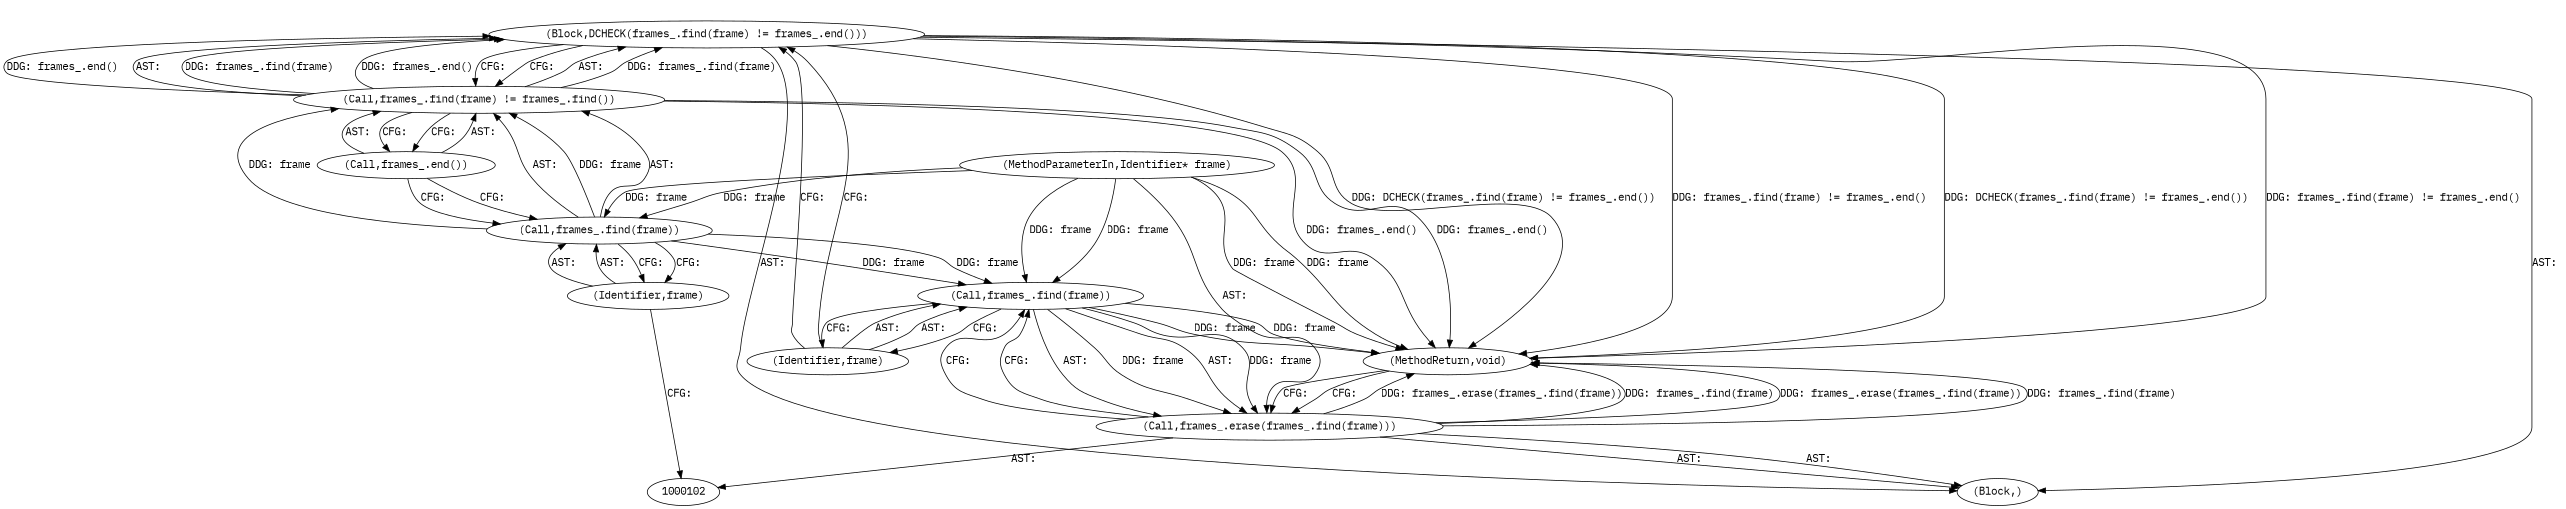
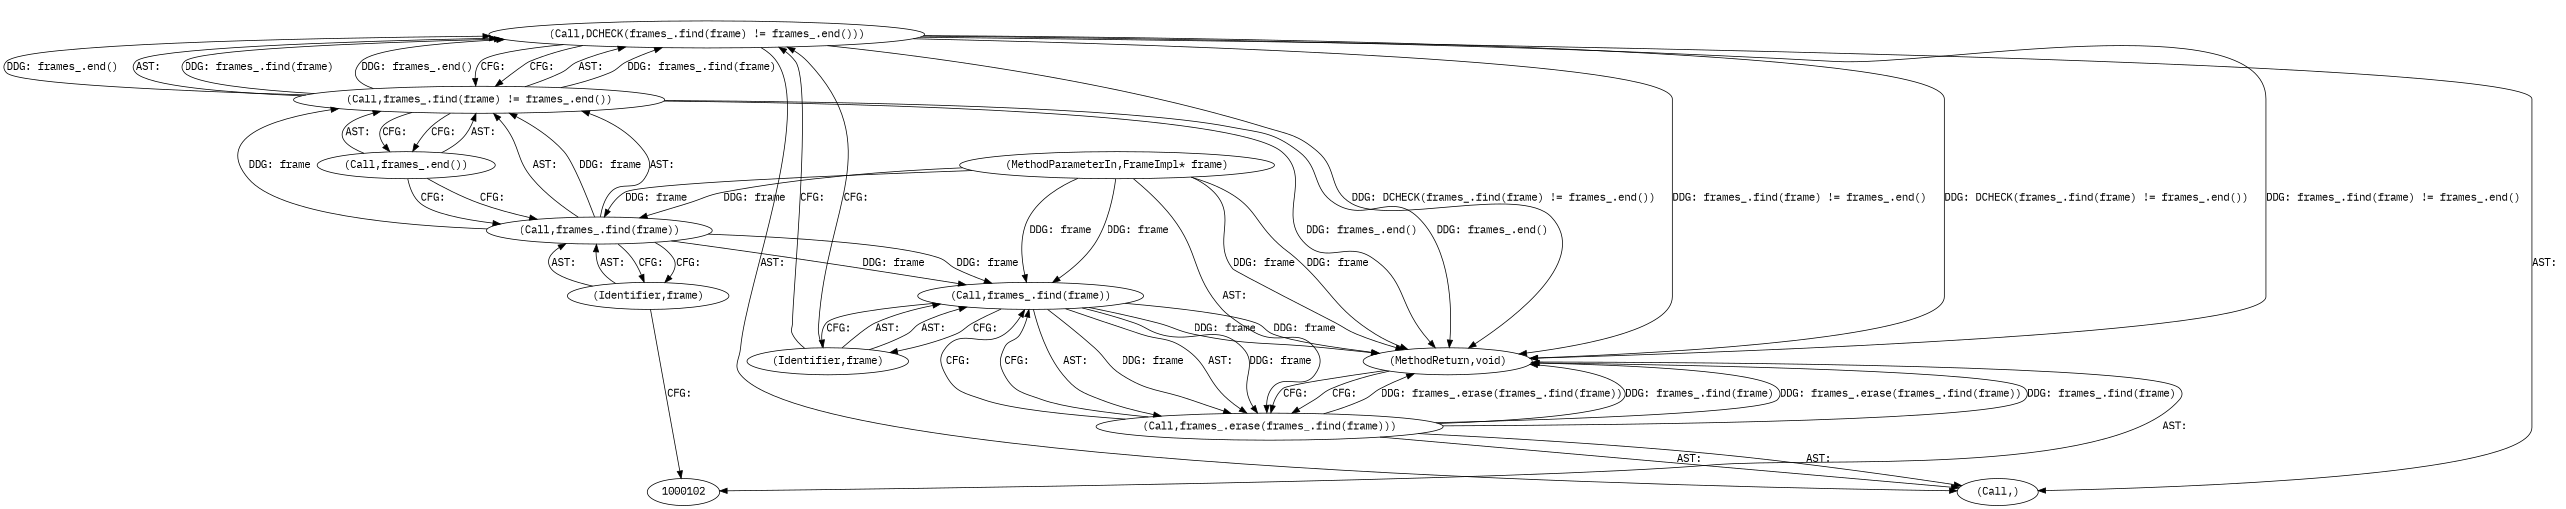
node "(Block,DCHECK(frames_.find(frame) != frames_.end()))": label "(Block,DCHECK(frames_.find(frame) != frames_.end()))" -> "(Call,DCHECK(frames_.find(frame) != frames_.end()))"
node "(Call,frames_.find(frame) != frames_.find())": label "(Call,frames_.find(frame) != frames_.find())" -> "(Call,frames_.find(frame) != frames_.end())"
node "(MethodParameterIn,Identifier* frame)": label "(MethodParameterIn,Identifier* frame)" -> "(MethodParameterIn,FrameImpl* frame)"
edge "(Call,frames_.erase(frames_.find(frame)))" -> "1000102": now "(MethodReturn,void)" -> "1000102"
node "(Block,)": label "(Block,)" -> "(Call,)"
